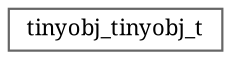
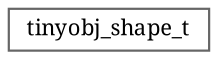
node "tinyobj_tinyobj_t": label "tinyobj_tinyobj_t" -> "tinyobj_shape_t"
